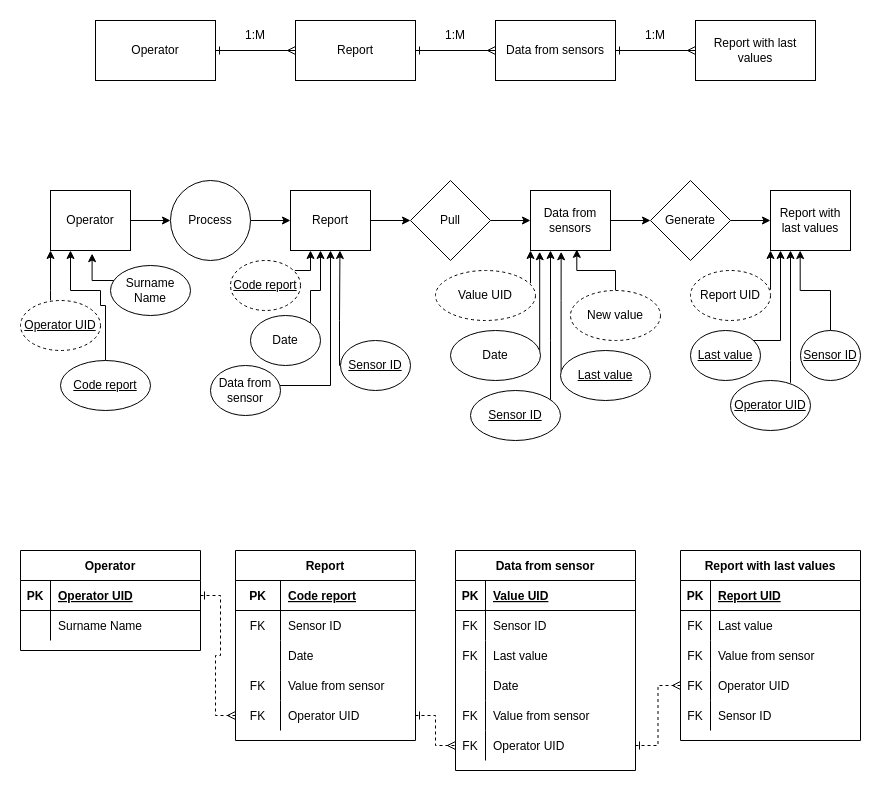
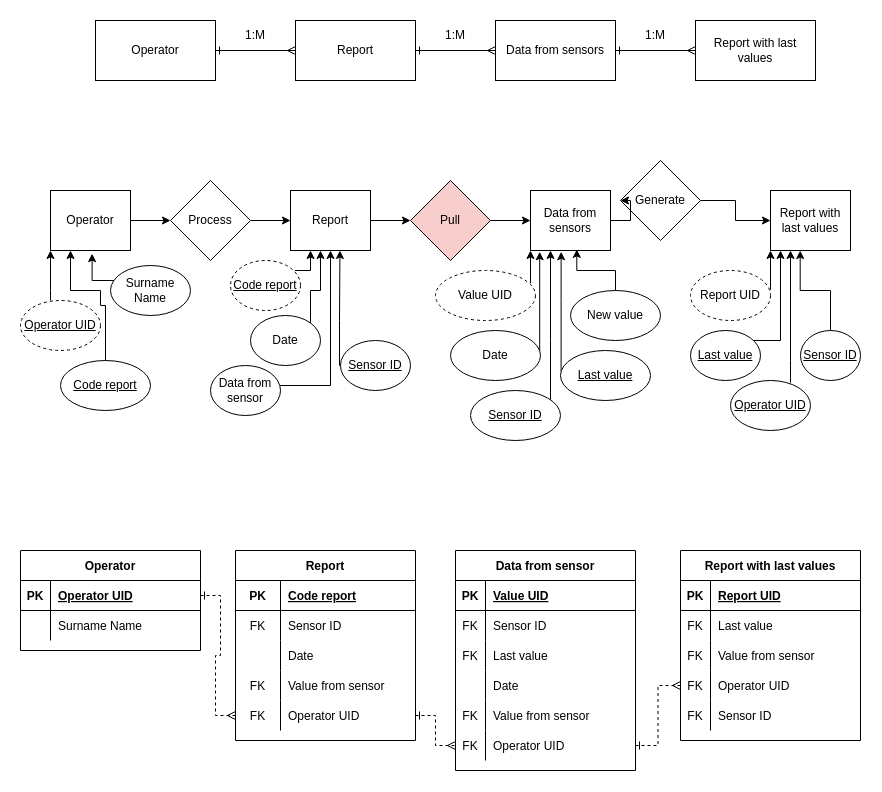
node "Process": shape ellipse -> diamond
node "Pull": fillcolor #ffffff -> #f8cecc
node "Generate": moved (691, 221) -> (661, 201)
node "New value": style dashed -> solid
